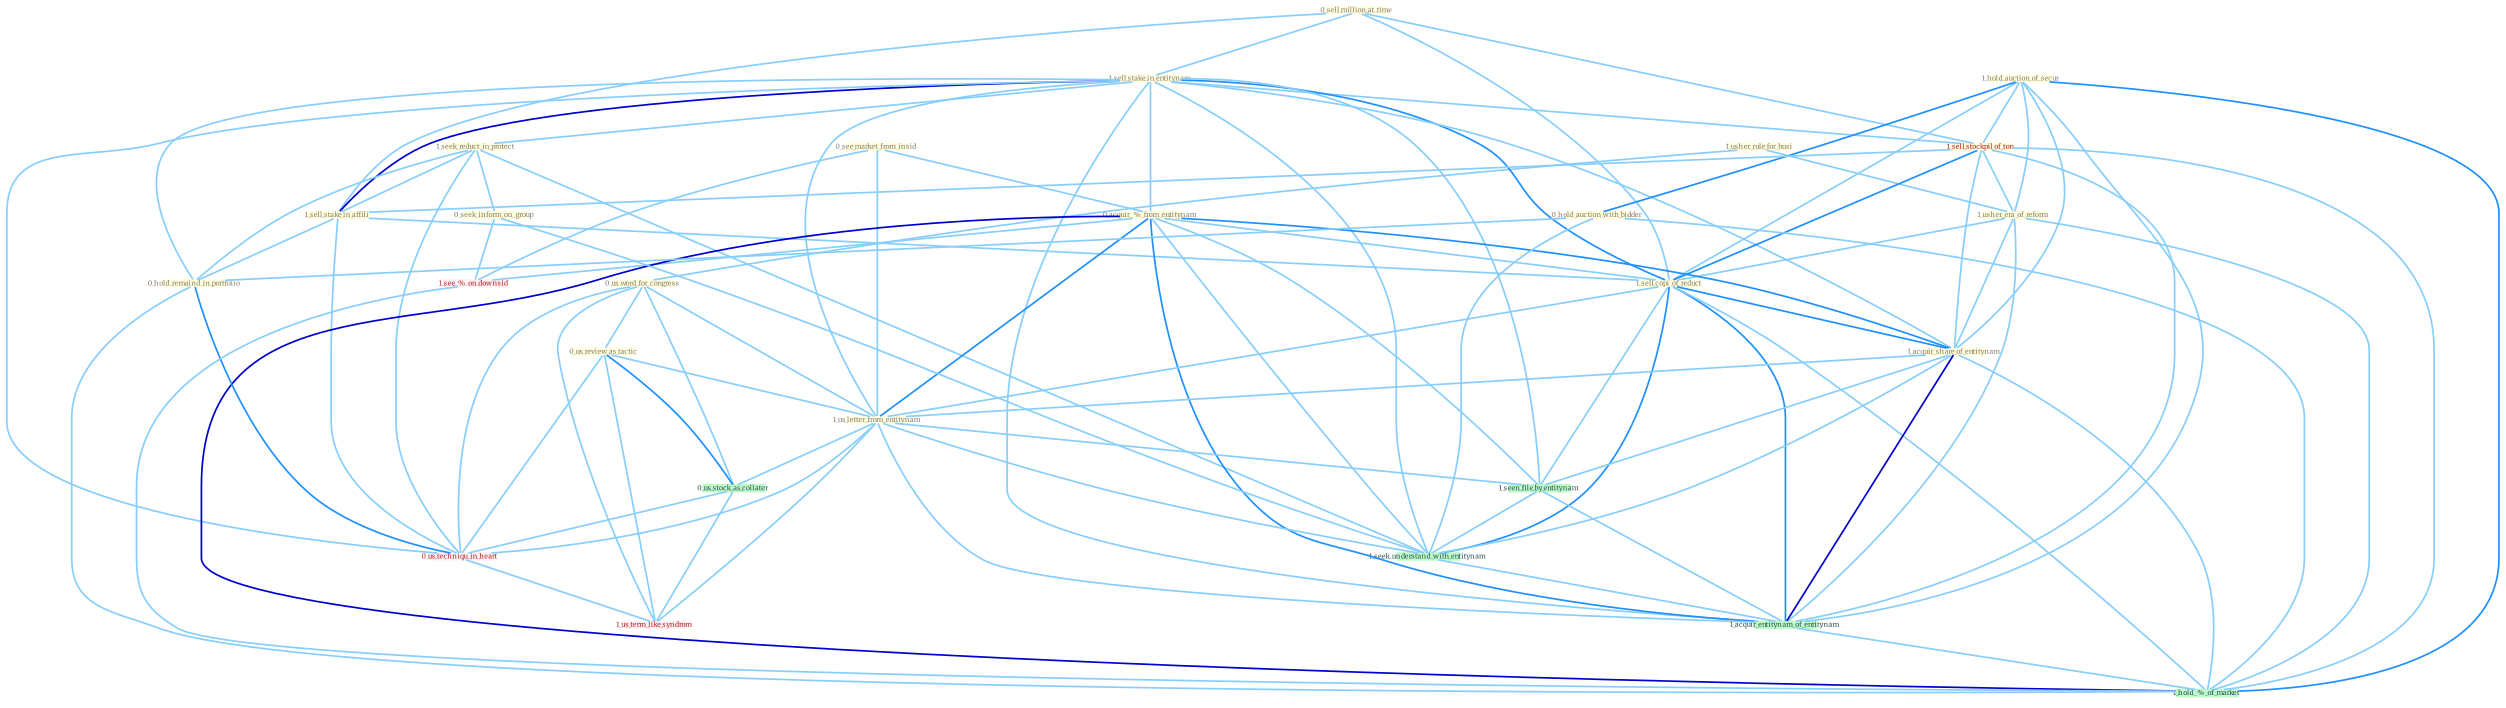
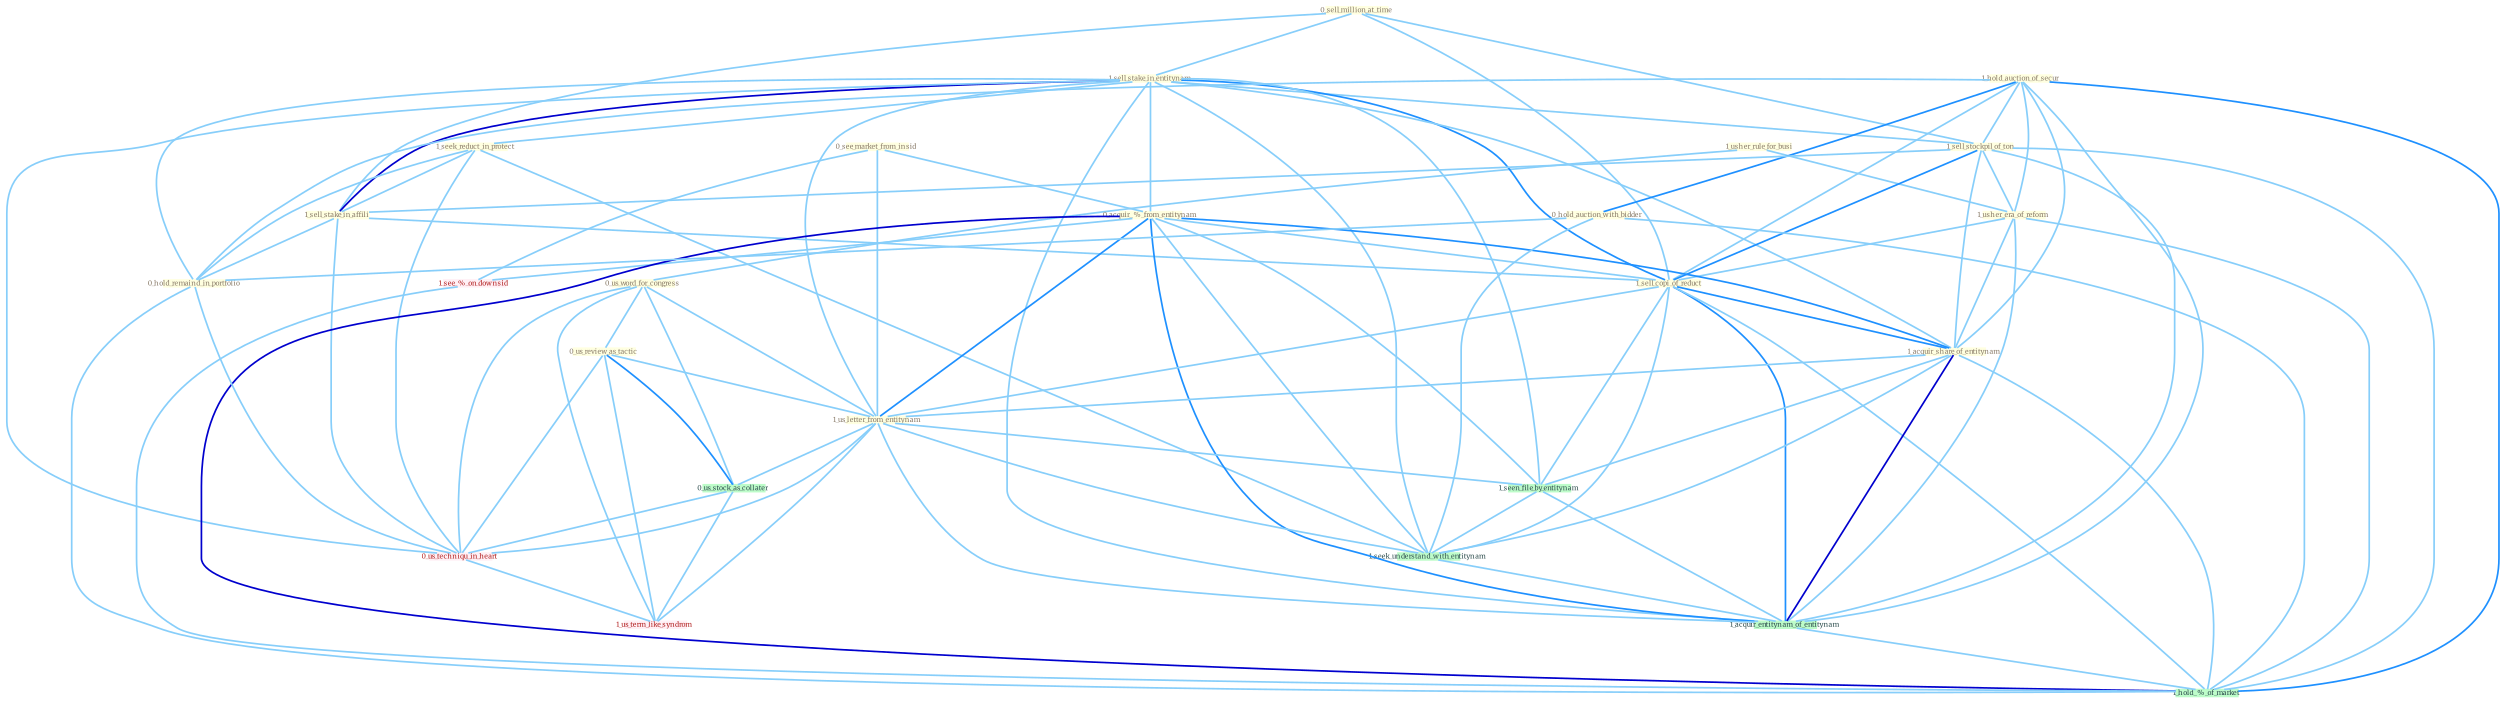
edge "1_hold_auction_of_secur" -- "0_hold_remaind_in_portfolio": added
node "1_sell_stockpil_of_ton": fontcolor #b22222 -> #8b7d6b
node "0_seek_inform_on_group": removed
edge "1_sell_copi_of_reduct" -- "1_seek_understand_with_entitynam": color #1e90ff -> #87cefa
edge "0_hold_remaind_in_portfolio" -- "0_us_techniqu_in_heart": color #1e90ff -> #87cefa
